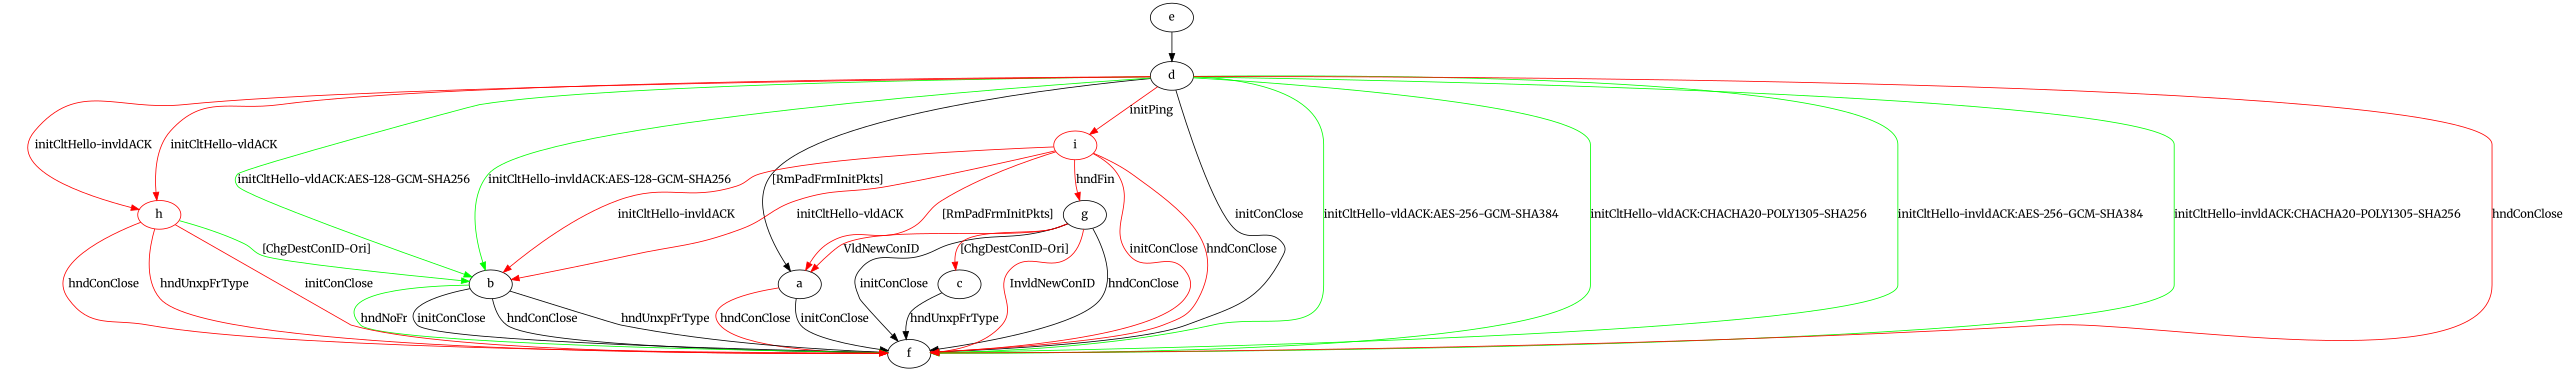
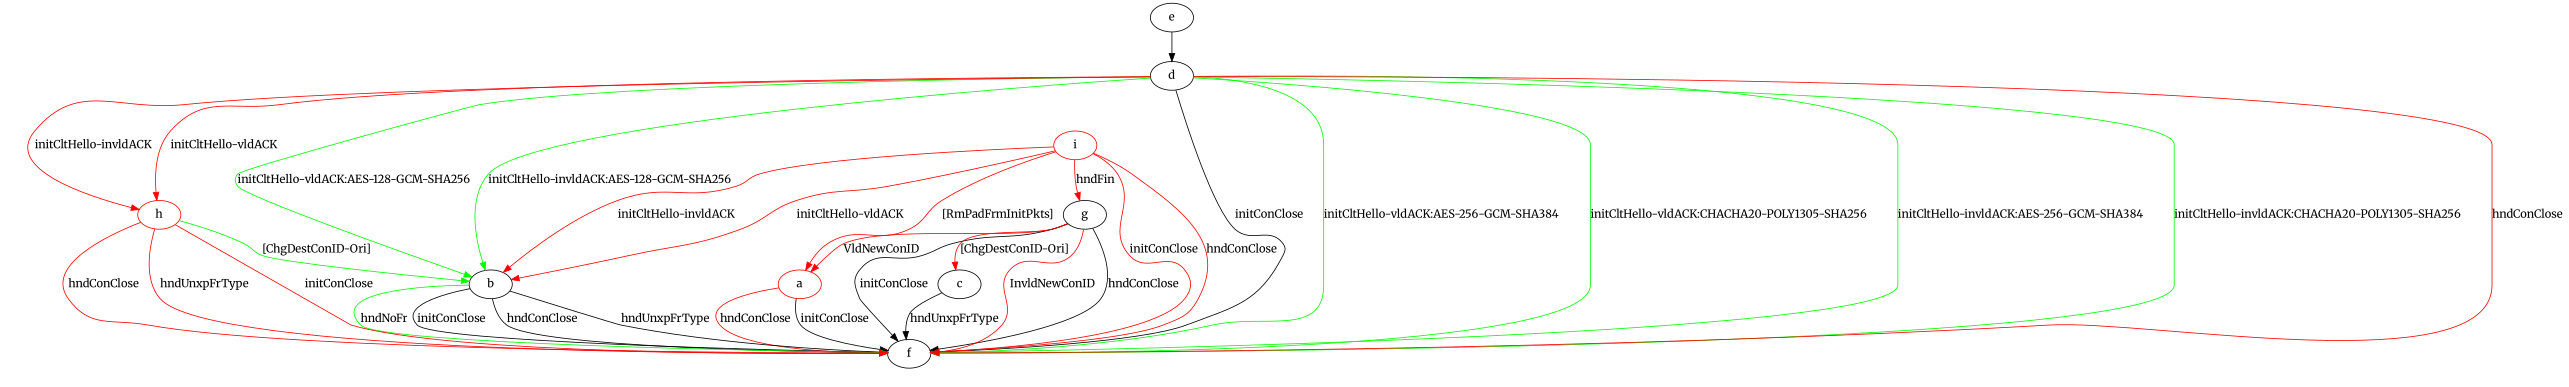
edge "d" -> "i": removed, label "initPing"
edge "d" -> "a": removed, label "[RmPadFrmInitPkts]"
node "a": color black -> red
